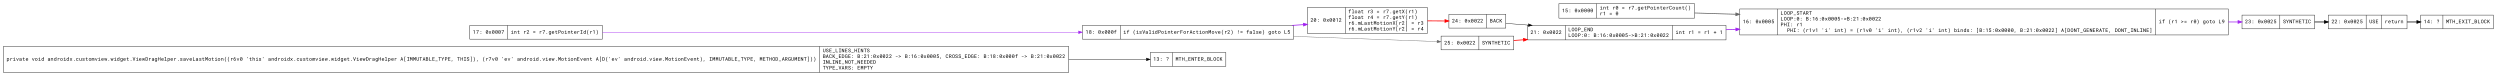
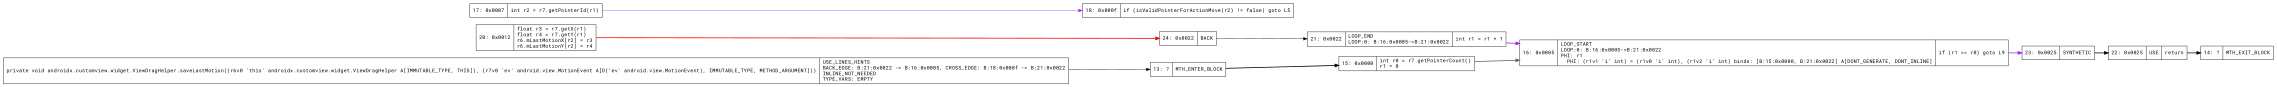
edge "18: 0x000f" -> "20: 0x0012": removed
node "25: 0x0022": removed
edge "13: ?" -> "15: 0x0000": added
